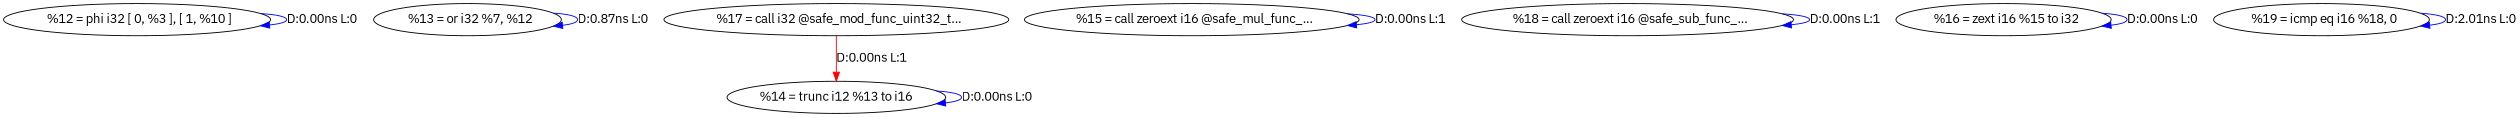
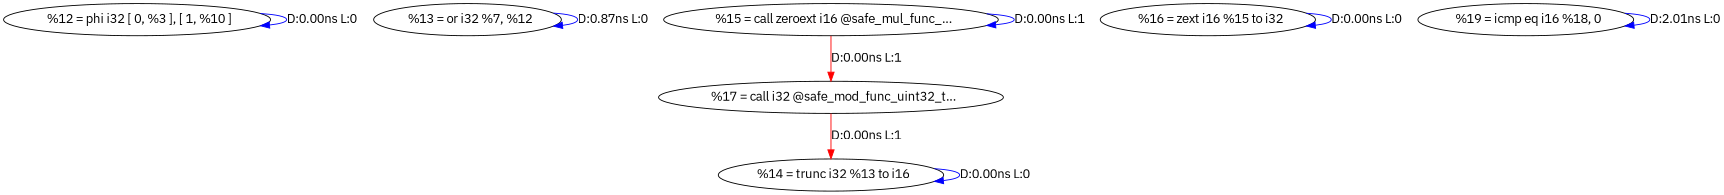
node "%18 = call zeroext i16 @safe_sub_func_...": removed
edge "%15 = call zeroext i16 @safe_mul_func_..." -> "%17 = call i32 @safe_mod_func_uint32_t...": added, label "D:0.00ns L:1"
node "%14 = trunc i12 %13 to i16": label "%14 = trunc i12 %13 to i16" -> "%14 = trunc i32 %13 to i16"
